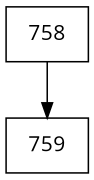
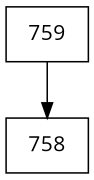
edge "758" -> "759": reversed
